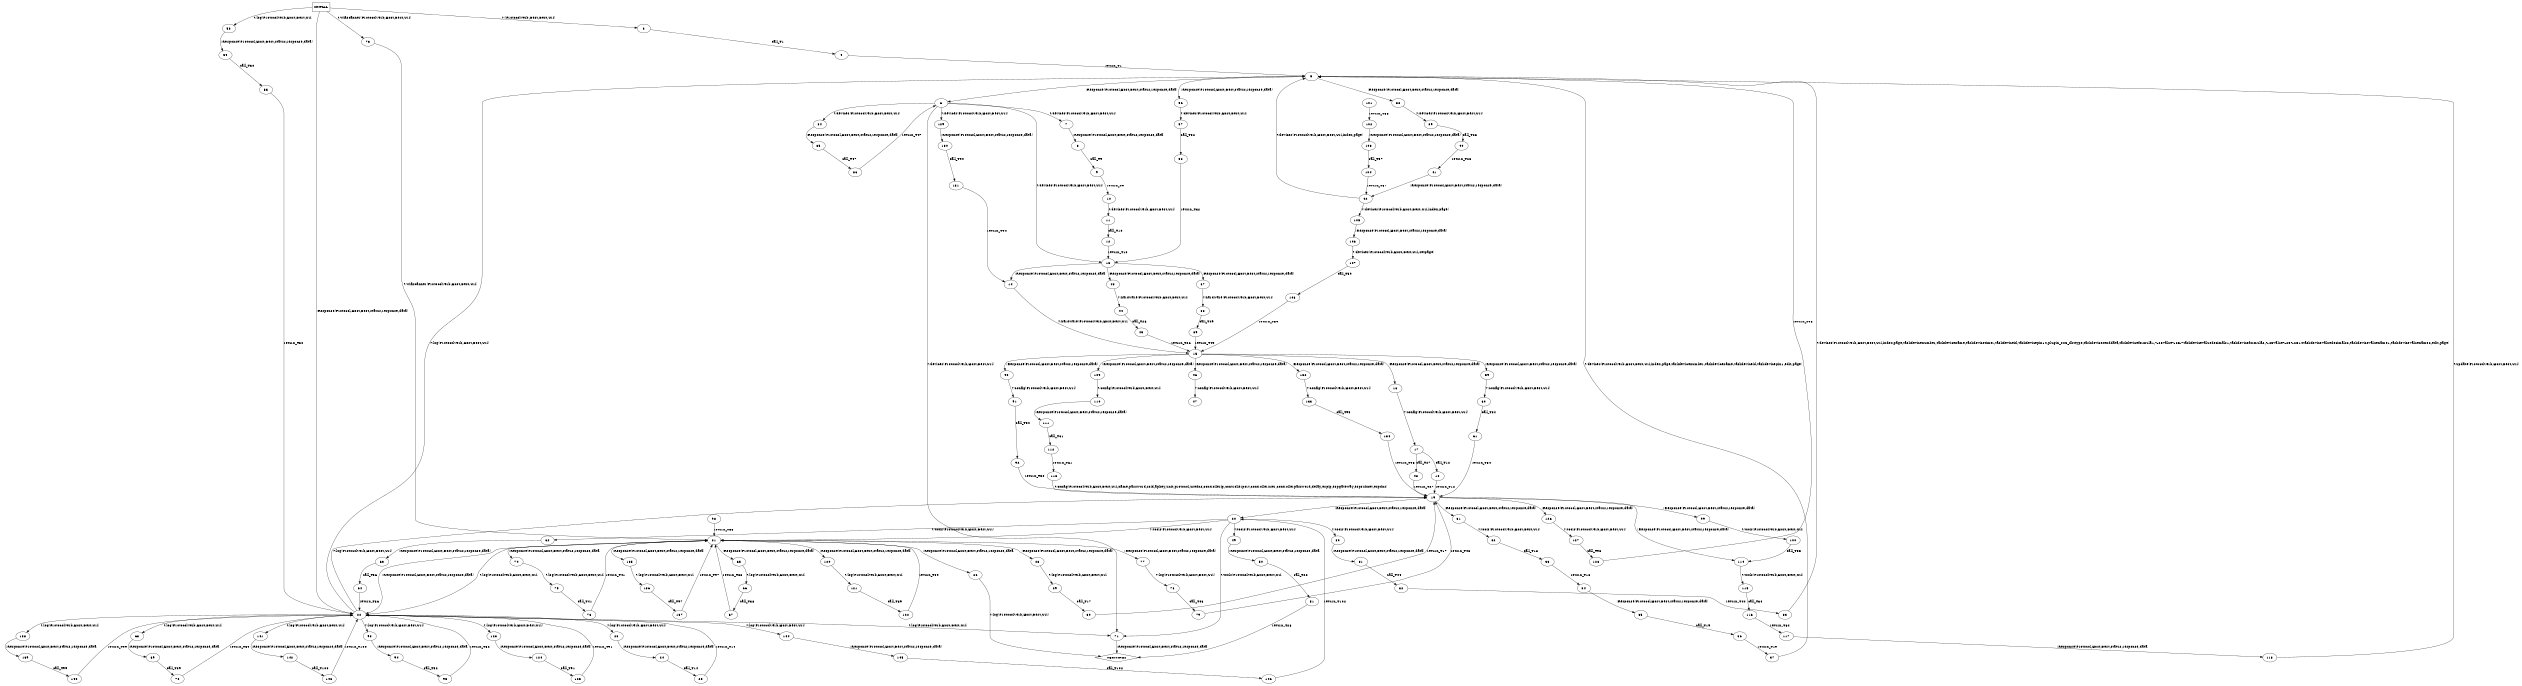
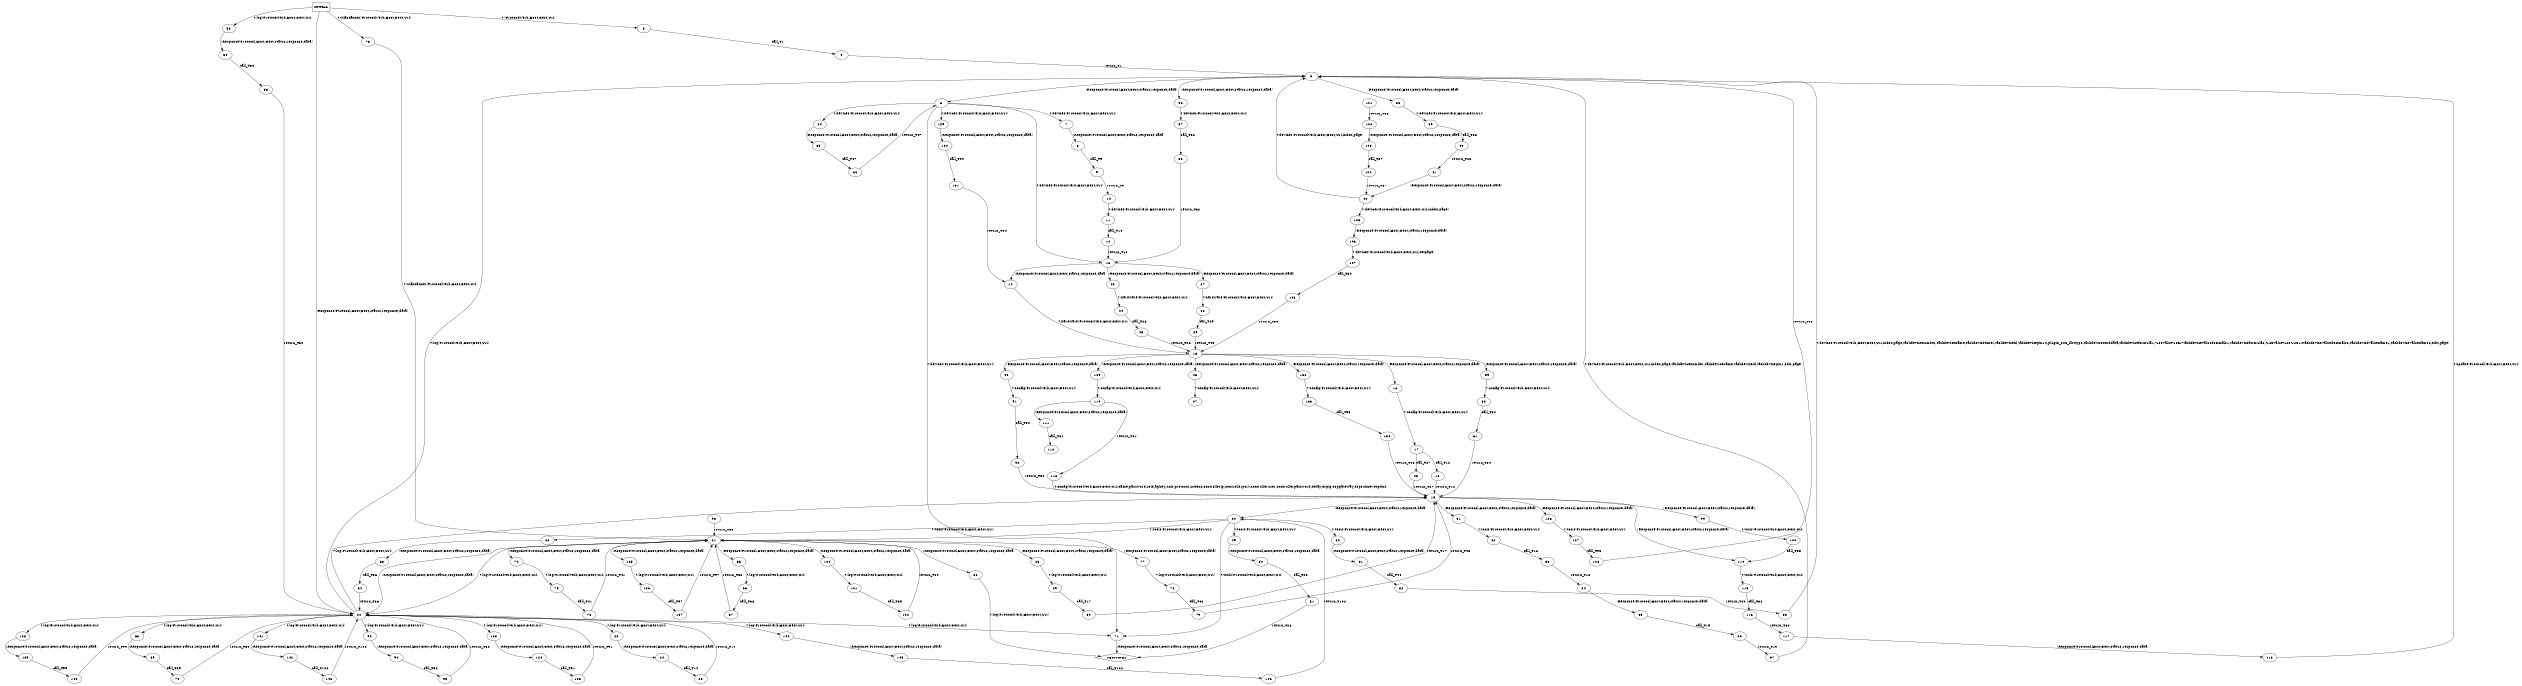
edge "INITIAL" -> "3": label "?/(ProtocolVerb;Dest;Dest;Uri)" -> "?/(ProtocolVerb;Host;Dest;Uri)"
edge "112" -> "113": now "110" -> "113"
